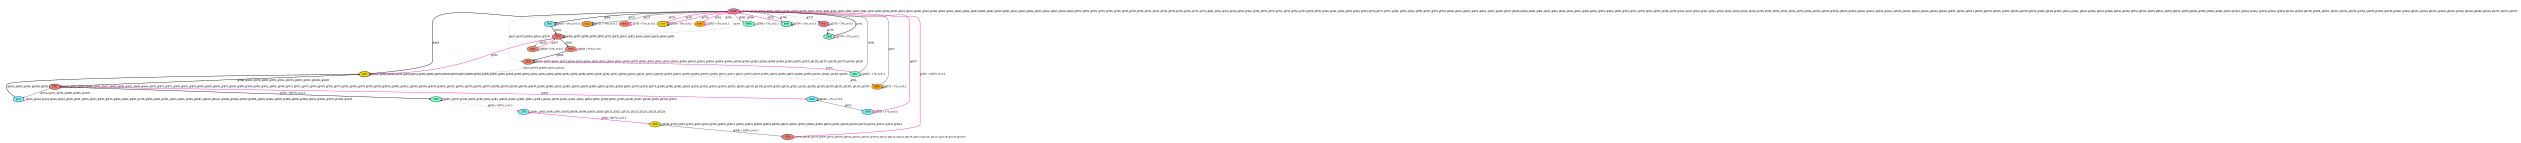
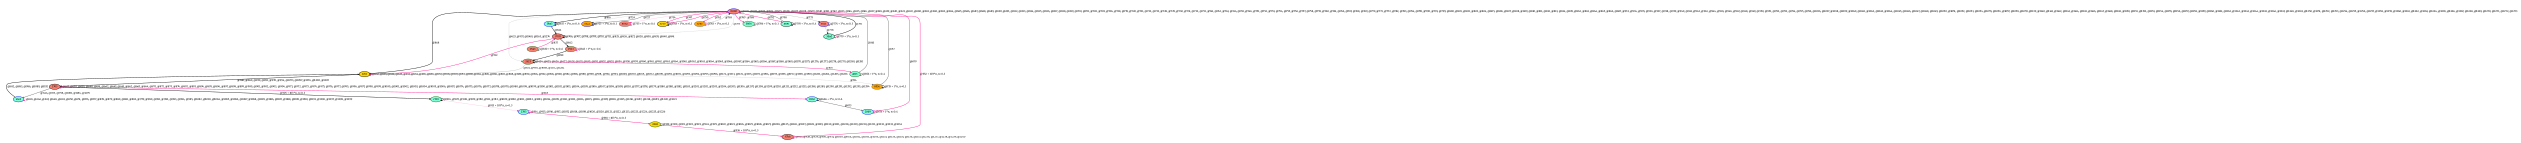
edge "6785" -> "0000": color deeppink -> black
edge "0793" -> "05a3": removed, label "@829"
edge "2683" -> "97b6": color gray40 -> deeppink
